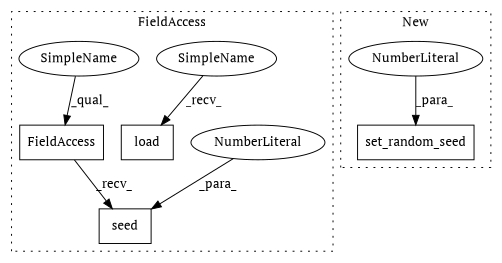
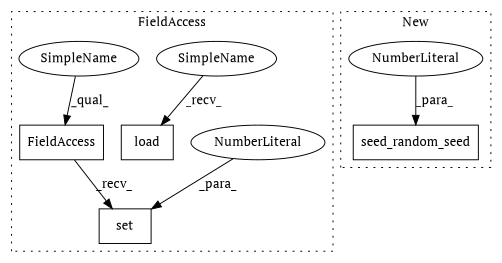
node "set_random_seed": label "set_random_seed" -> "seed_random_seed"
node "seed": label "seed" -> "set"
